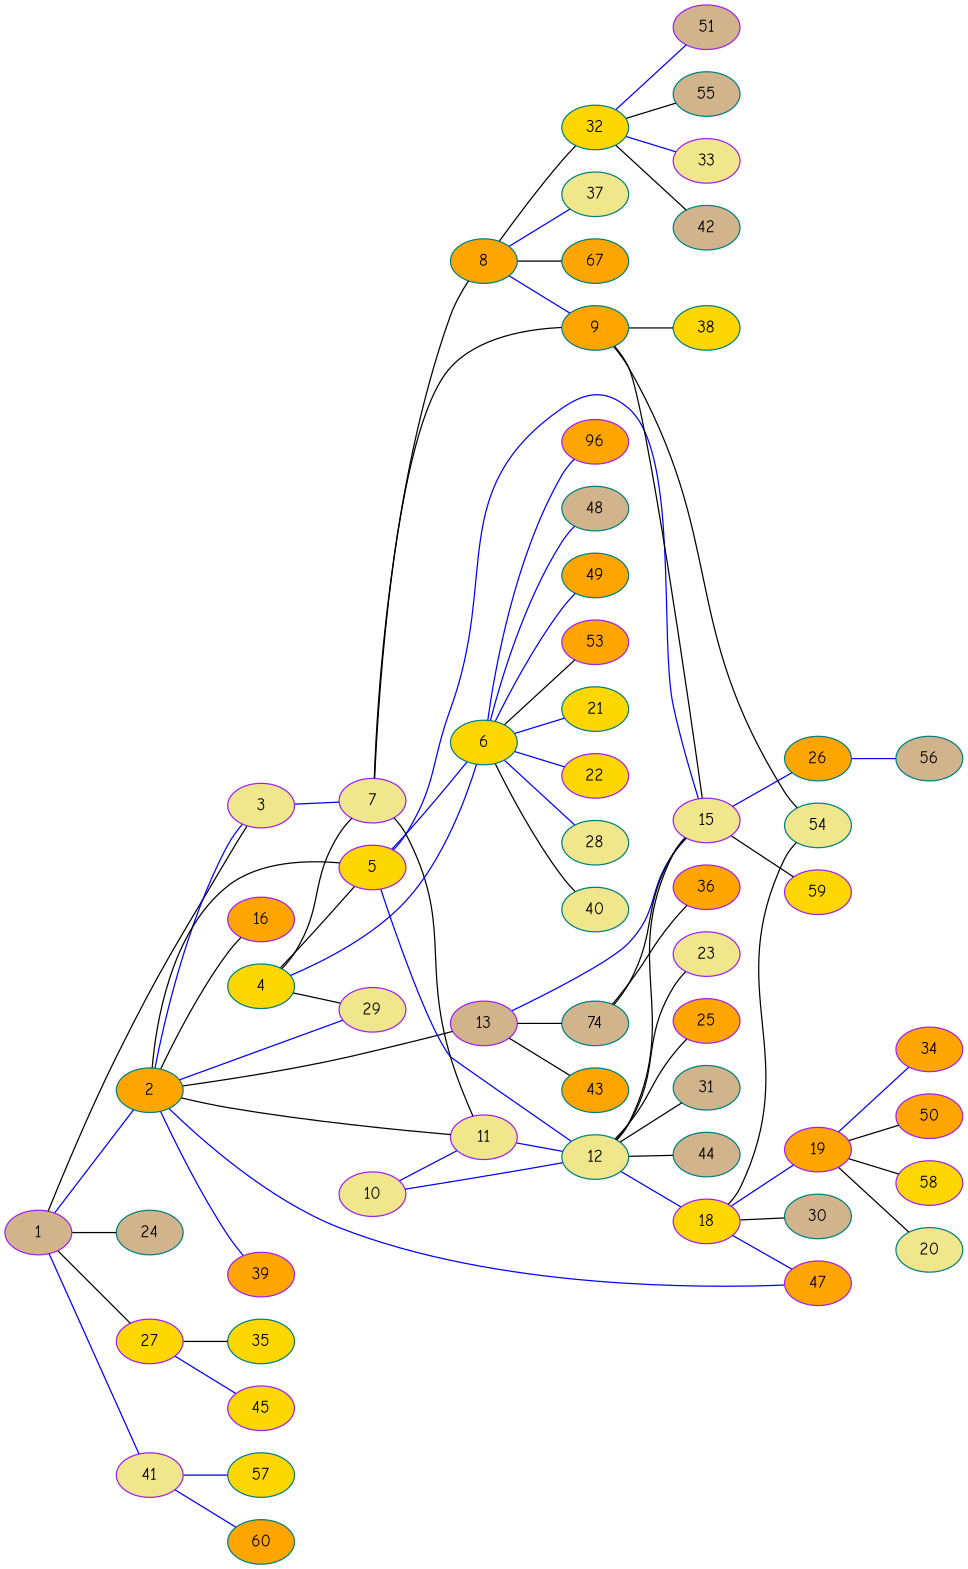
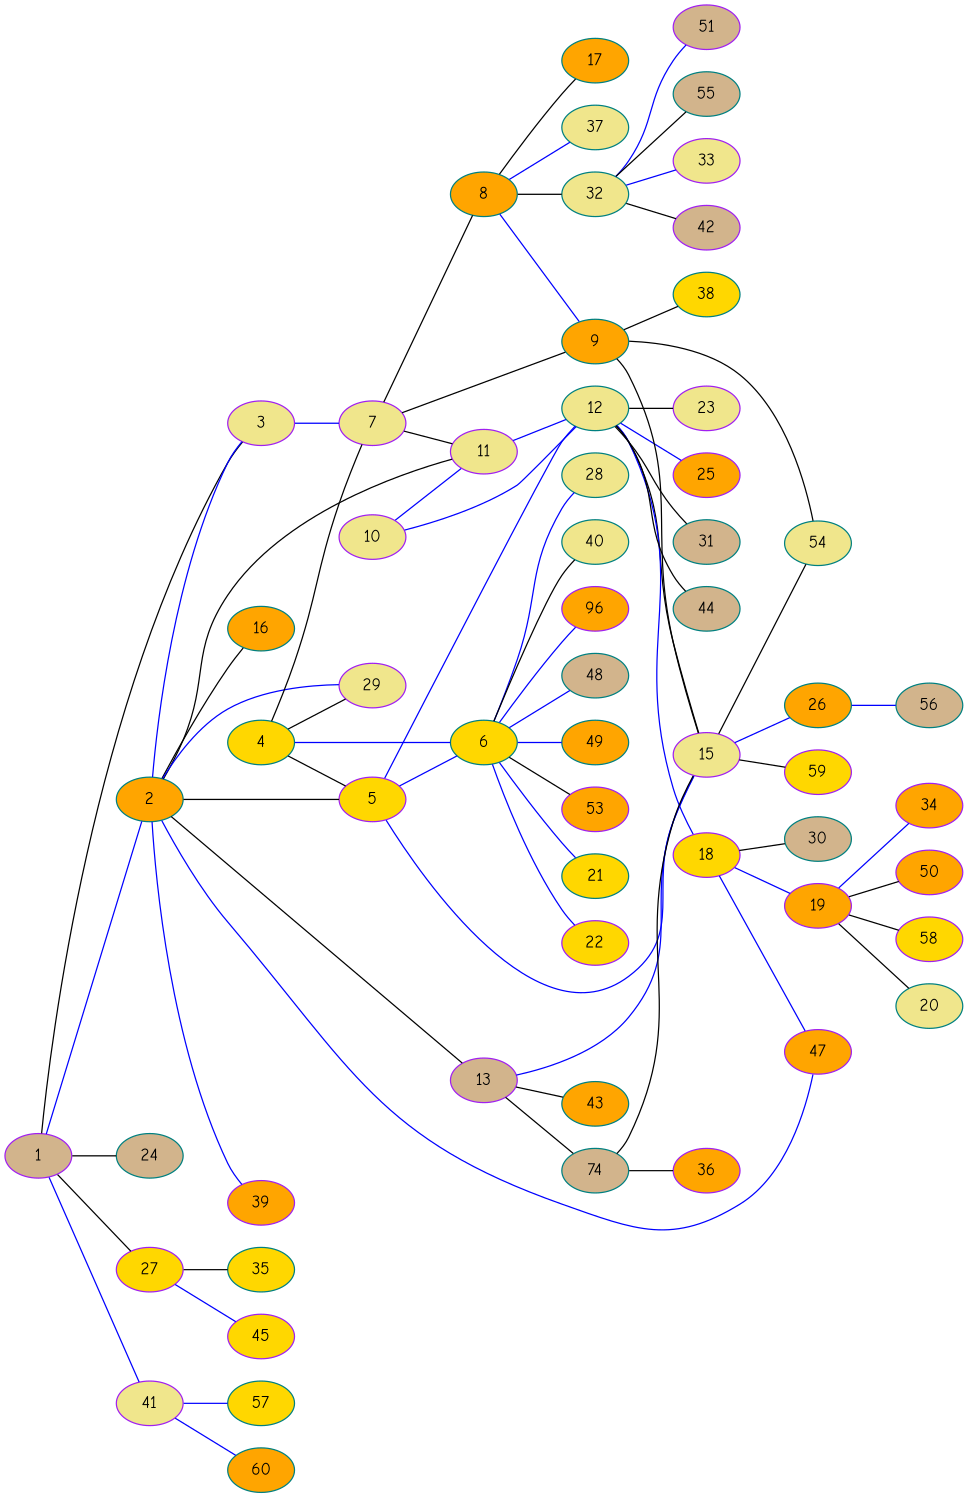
node "32": fillcolor gold -> khaki
node "42": color teal -> purple
node "67": label "67" -> "17"
node "16": color purple -> teal
edge "54" -- "18": now "54" -- "15"
edge "25" -- "12": color black -> blue
